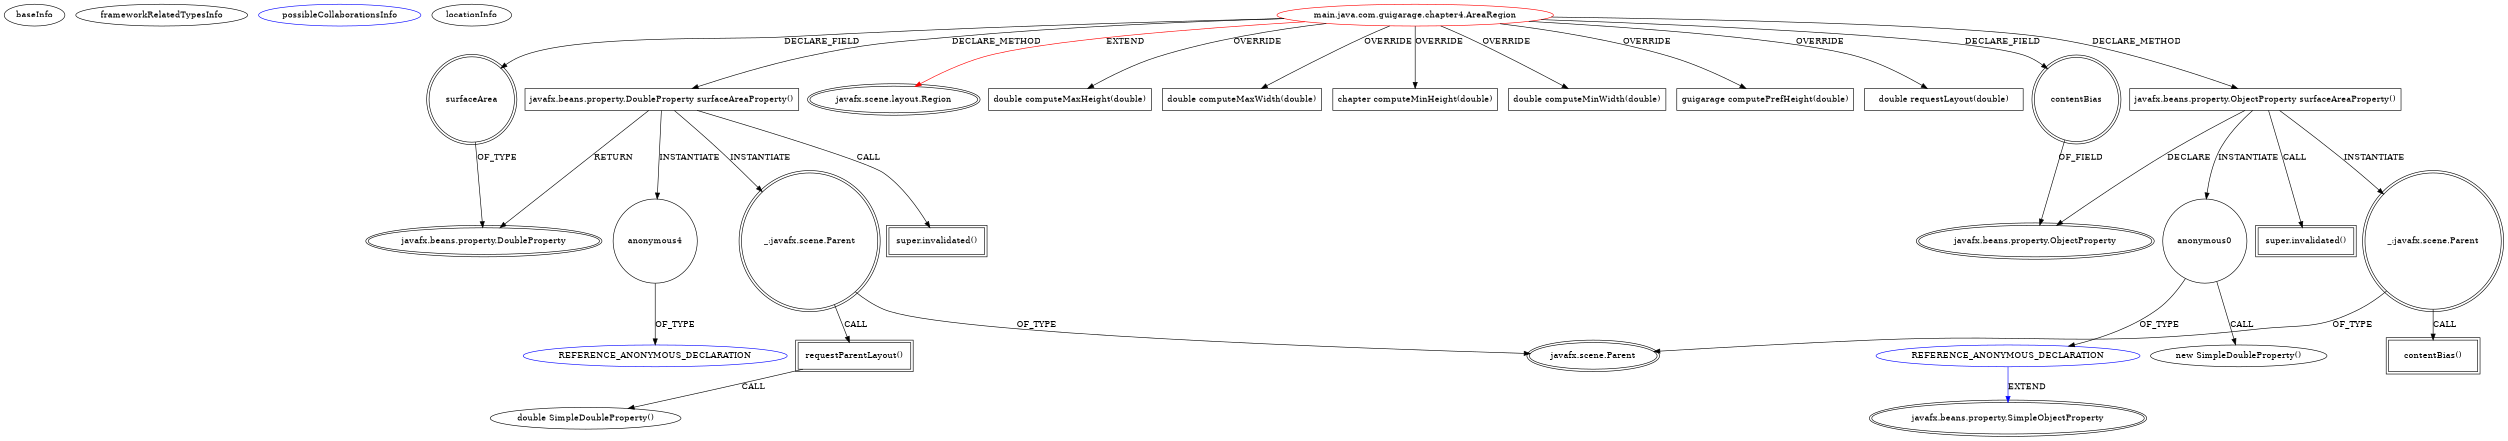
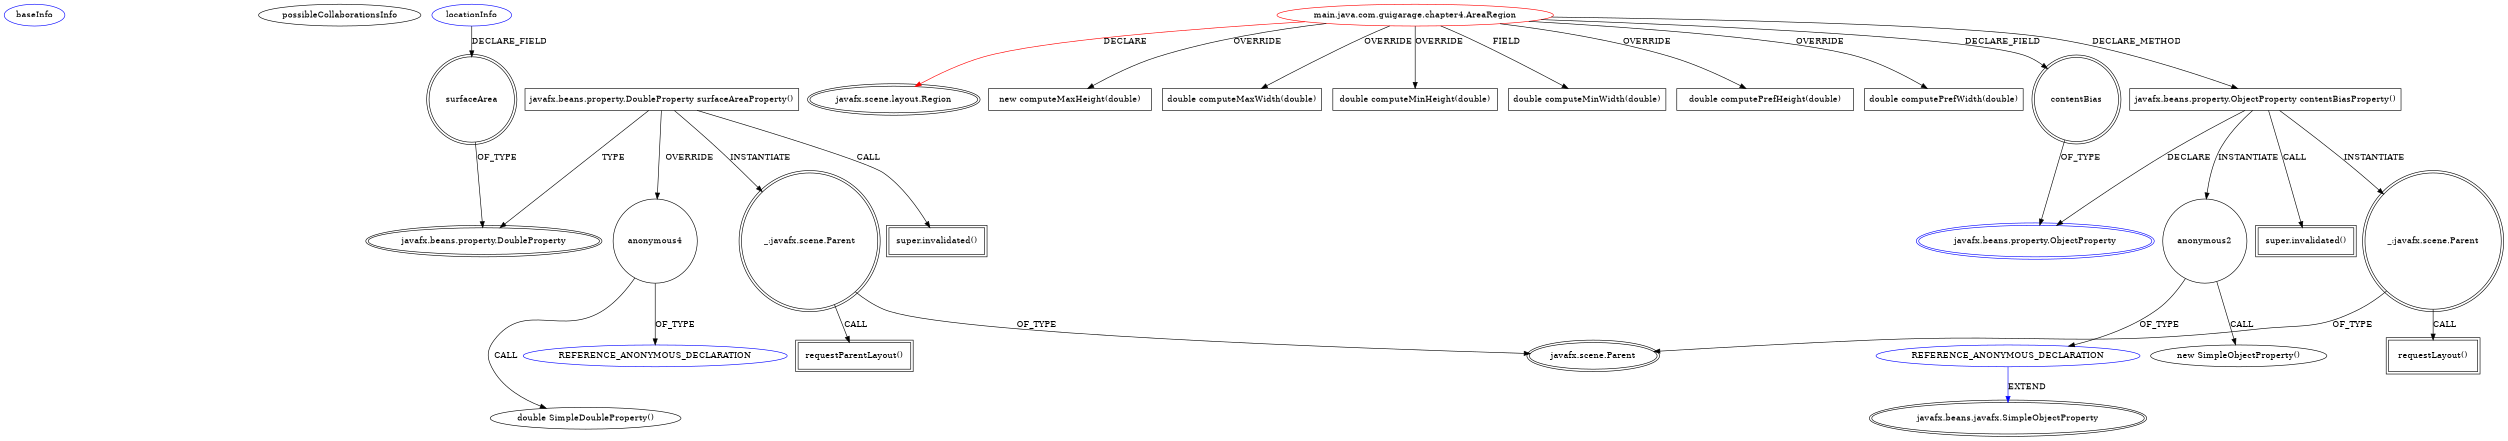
node "baseInfo": color black -> blue
node "frameworkRelatedTypesInfo": removed
node "possibleCollaborationsInfo": color blue -> black
node "locationInfo": color black -> blue
edge "main.java.com.guigarage.chapter4.AreaRegion" -> "surfaceArea": now "locationInfo" -> "surfaceArea"
edge "main.java.com.guigarage.chapter4.AreaRegion" -> "javafx.beans.property.DoubleProperty surfaceAreaProperty()": removed, label "DECLARE_METHOD"
edge "main.java.com.guigarage.chapter4.AreaRegion" -> "javafx.scene.layout.Region": label "EXTEND" -> "DECLARE"
edge "main.java.com.guigarage.chapter4.AreaRegion" -> "double computeMinWidth(double)": label "OVERRIDE" -> "FIELD"
node "double computeMaxHeight(double)": label "double computeMaxHeight(double)" -> "new computeMaxHeight(double)"
node "chapter computeMinHeight(double)": label "chapter computeMinHeight(double)" -> "double computeMinHeight(double)"
node "guigarage computePrefHeight(double)": label "guigarage computePrefHeight(double)" -> "double computePrefHeight(double)"
node "double requestLayout(double)": label "double requestLayout(double)" -> "double computePrefWidth(double)"
node "javafx.beans.property.ObjectProperty surfaceAreaProperty()": label "javafx.beans.property.ObjectProperty surfaceAreaProperty()" -> "javafx.beans.property.ObjectProperty contentBiasProperty()"
edge "javafx.beans.property.DoubleProperty surfaceAreaProperty()" -> "javafx.beans.property.DoubleProperty": label "RETURN" -> "TYPE"
edge "javafx.beans.property.DoubleProperty surfaceAreaProperty()" -> "anonymous4": label "INSTANTIATE" -> "OVERRIDE"
edge "contentBias" -> "javafx.beans.property.ObjectProperty": label "OF_FIELD" -> "OF_TYPE"
node "javafx.beans.property.ObjectProperty": color black -> blue
node "anonymous0": label "anonymous0" -> "anonymous2"
node "new SimpleDoubleProperty()": label "new SimpleDoubleProperty()" -> "new SimpleObjectProperty()"
node "contentBias()": label "contentBias()" -> "requestLayout()"
edge "requestParentLayout()" -> "double SimpleDoubleProperty()": now "anonymous4" -> "double SimpleDoubleProperty()"
node "javafx.beans.property.SimpleObjectProperty": label "javafx.beans.property.SimpleObjectProperty" -> "javafx.beans.javafx.SimpleObjectProperty"
